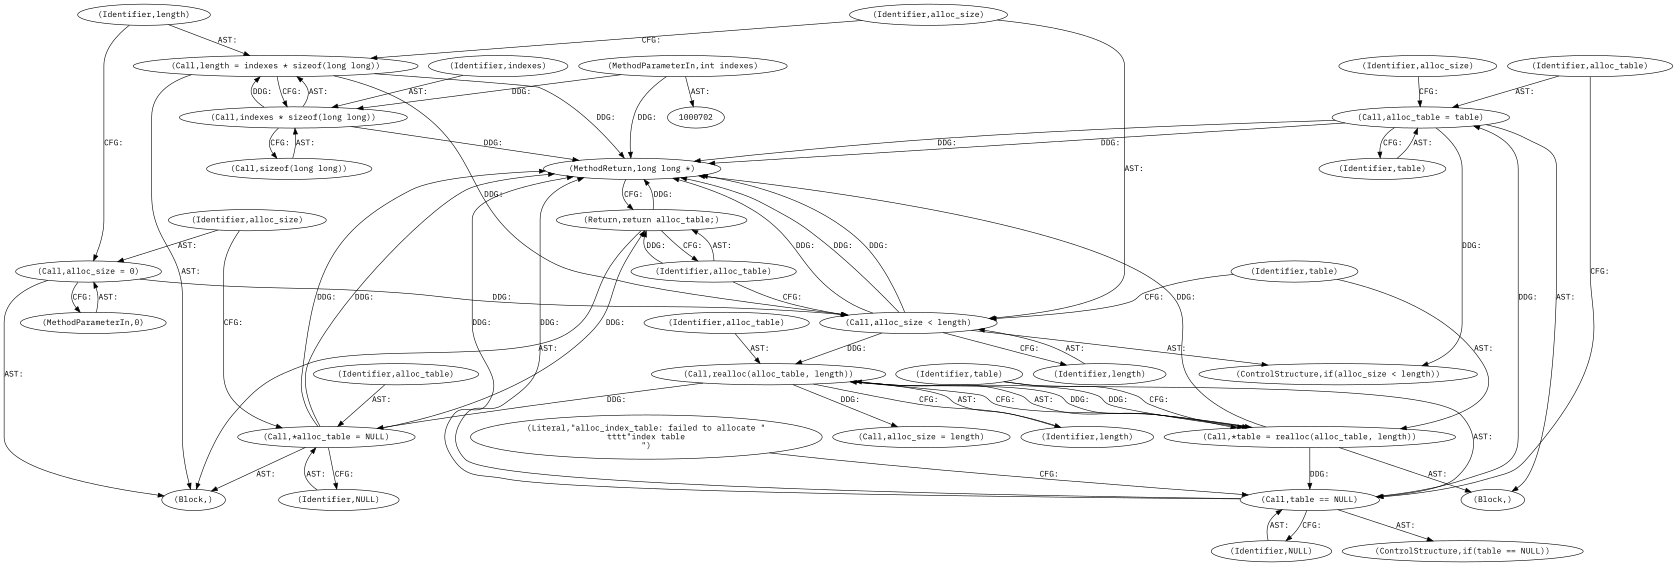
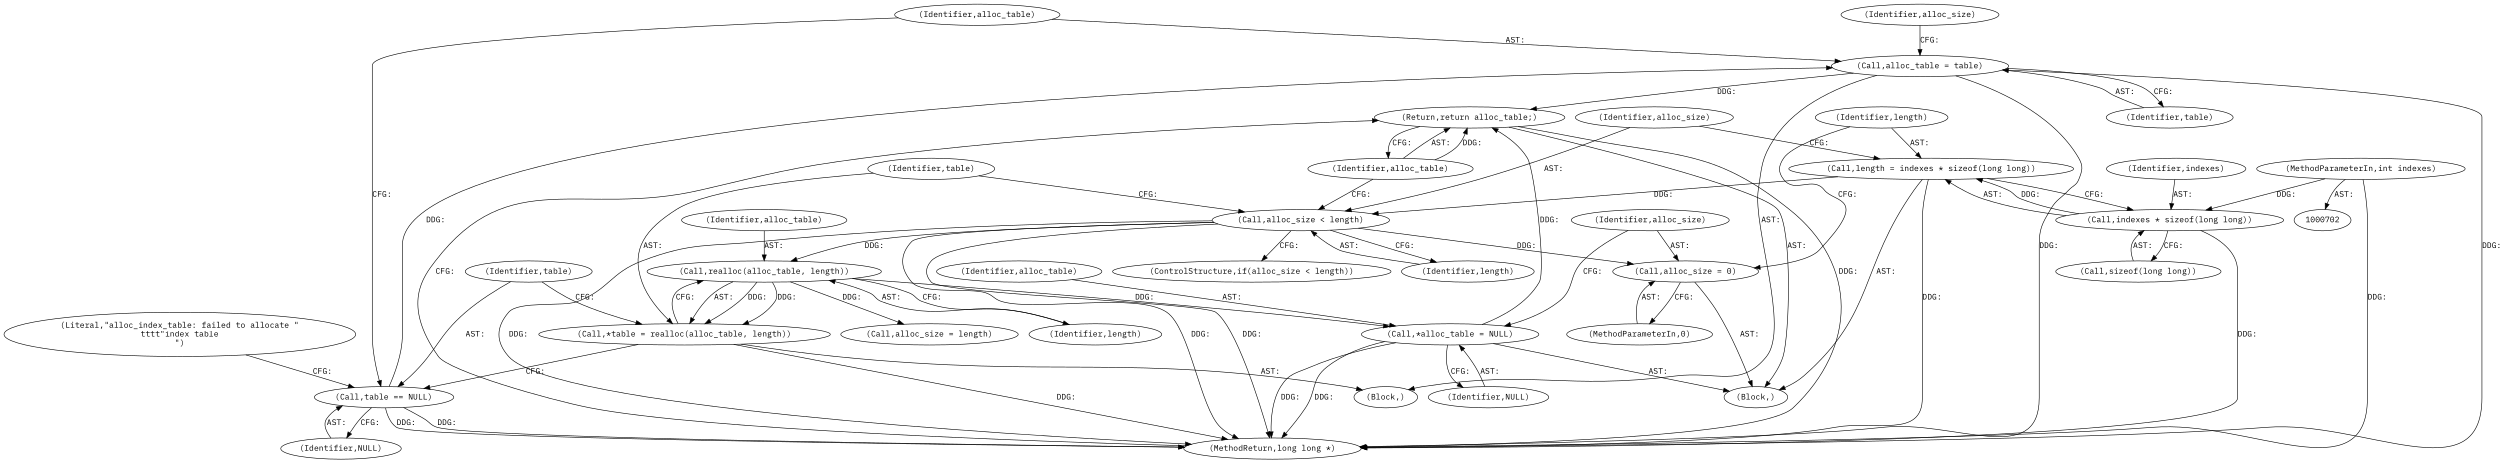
edge "(Call,alloc_table = table)" -> "(ControlStructure,if(alloc_size < length))": now "(Call,alloc_table = table)" -> "(Return,return alloc_table;)"
edge "(Call,alloc_size = 0)" -> "(Call,alloc_size < length)": reversed
edge "(Call,alloc_size < length)" -> "(ControlStructure,if(alloc_size < length))": label "AST: " -> "CFG: "
edge "(Call,*table = realloc(alloc_table, length))" -> "(Call,table == NULL)": label "DDG: " -> "CFG: "
node "(ControlStructure,if(table == NULL))": removed
